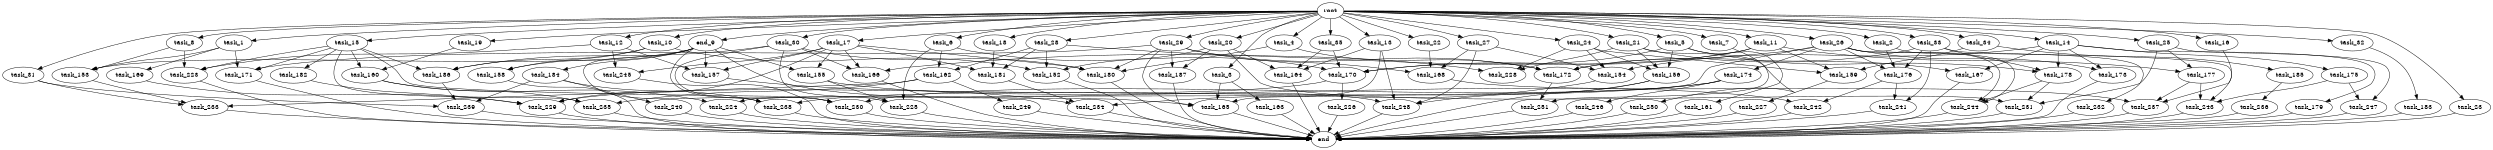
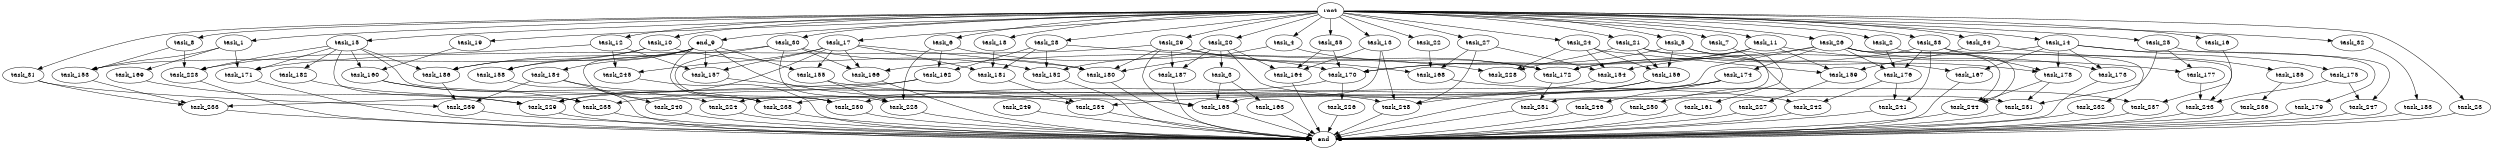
edge "root" -> "task_3": now "task_20" -> "task_3"
edge "task_162" -> "task_249": removed
edge "task_177" -> "task_237": removed
